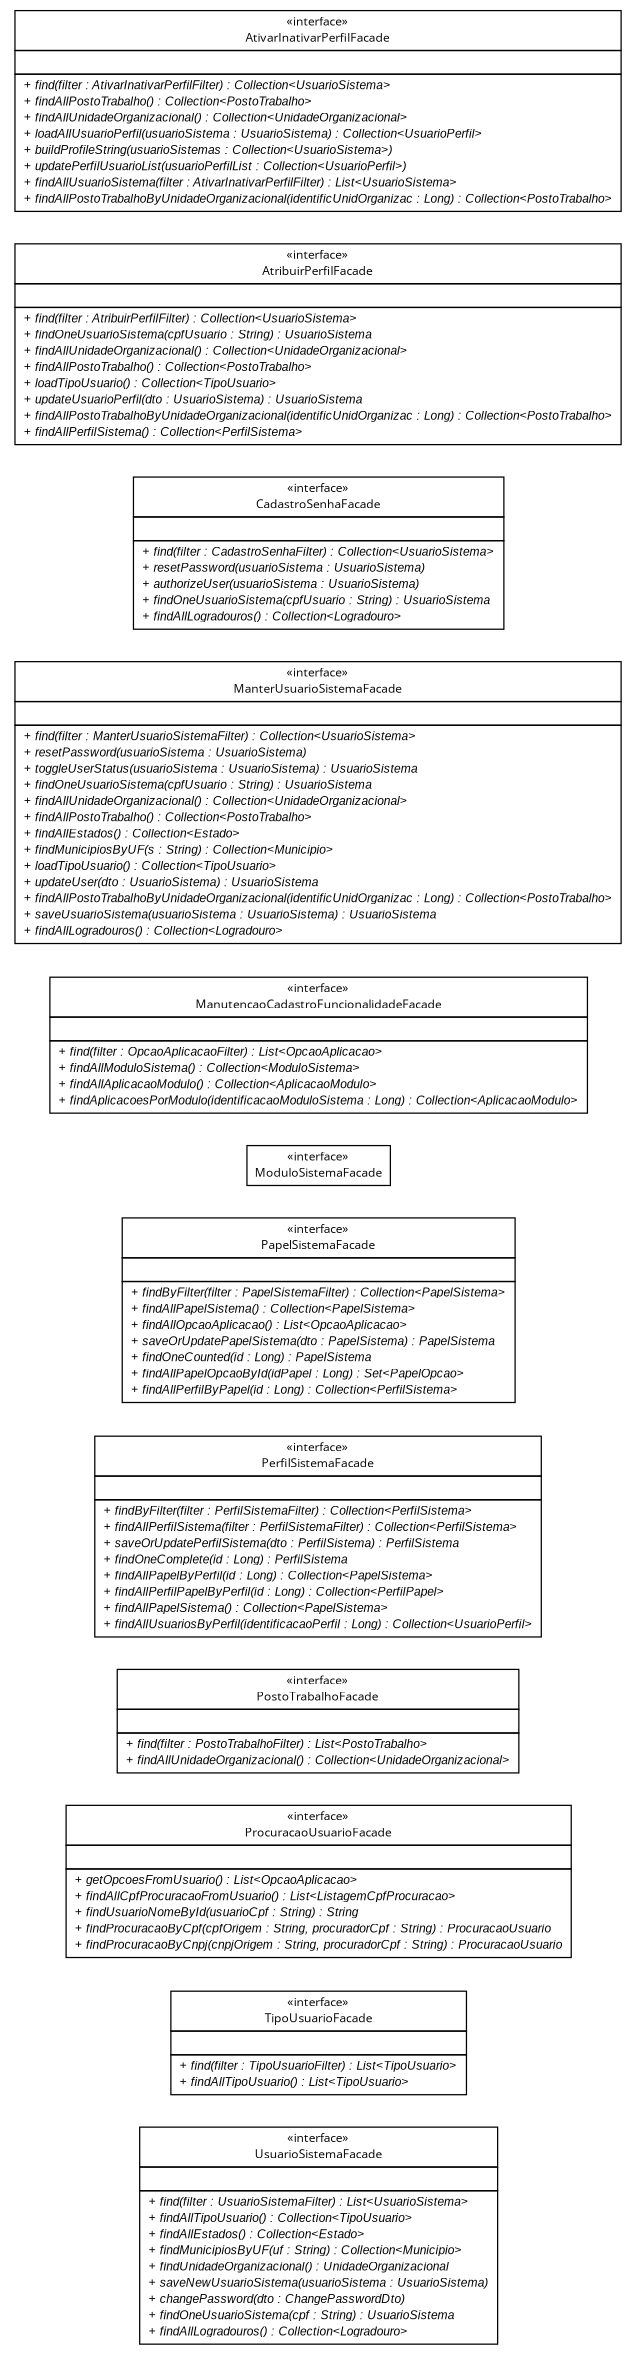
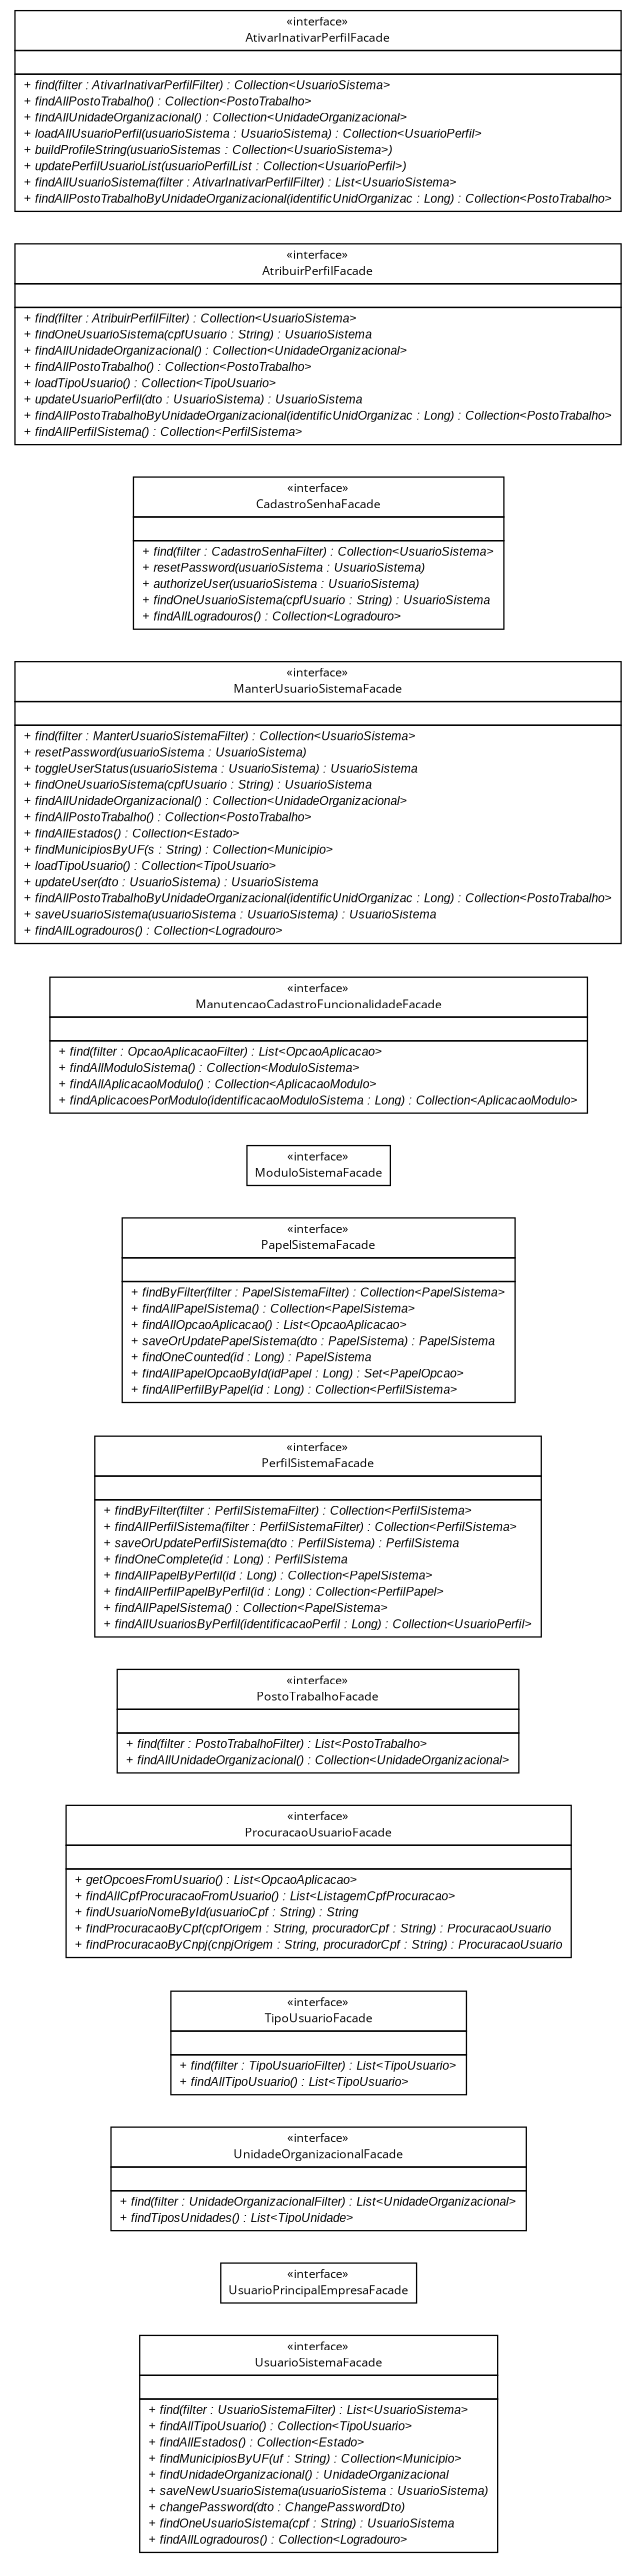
node "UnidadeOrganizacionalFacade": added
node "UsuarioPrincipalEmpresaFacade": added
